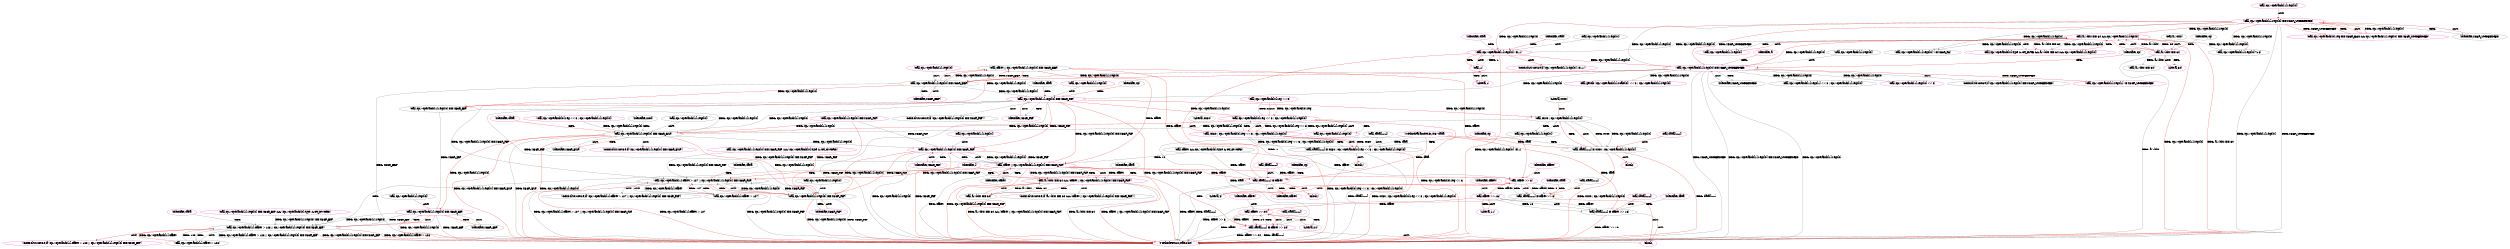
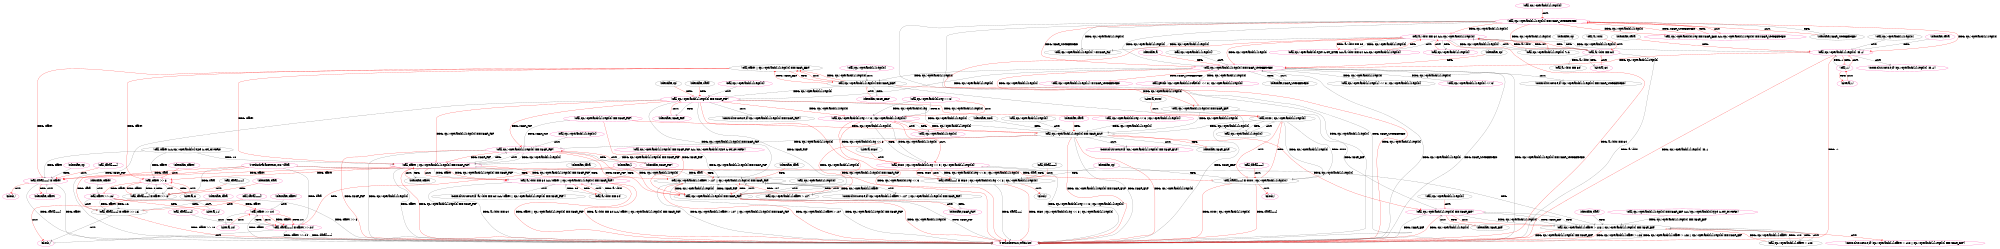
edge "(Call,op->operands[1].regs[0] != -1)" -> "(ControlStructure,if (op->operands[1].regs[0] != -1))": color red -> gray40
edge "(MethodParameterIn,ut8 *data)" -> "(Call,data[l++] = offset >> 8)": added, label "DDG: data"
edge "(Literal,11)" -> "(Call,offset >> 16)": color red -> gray40
